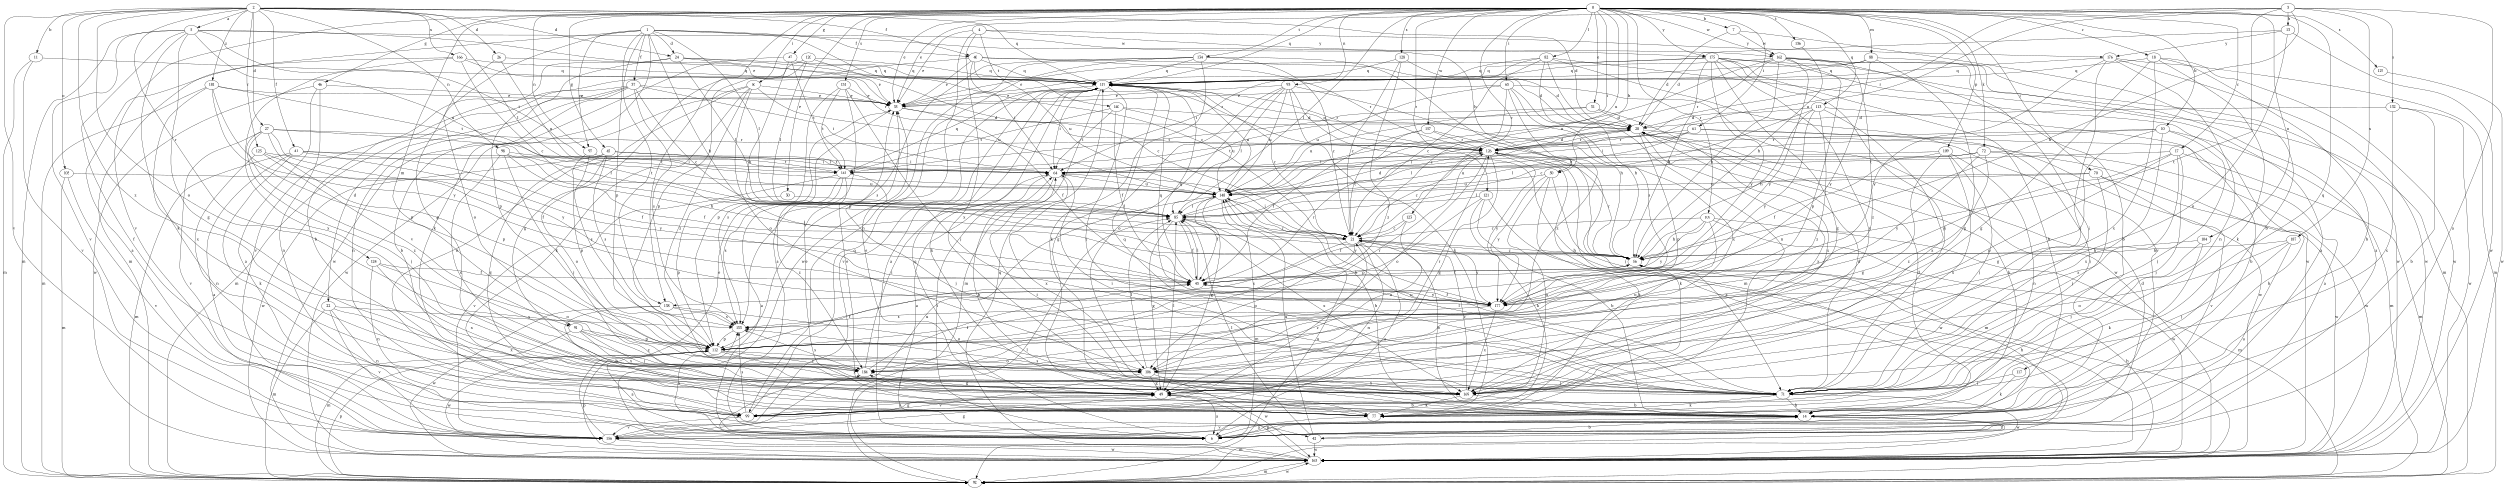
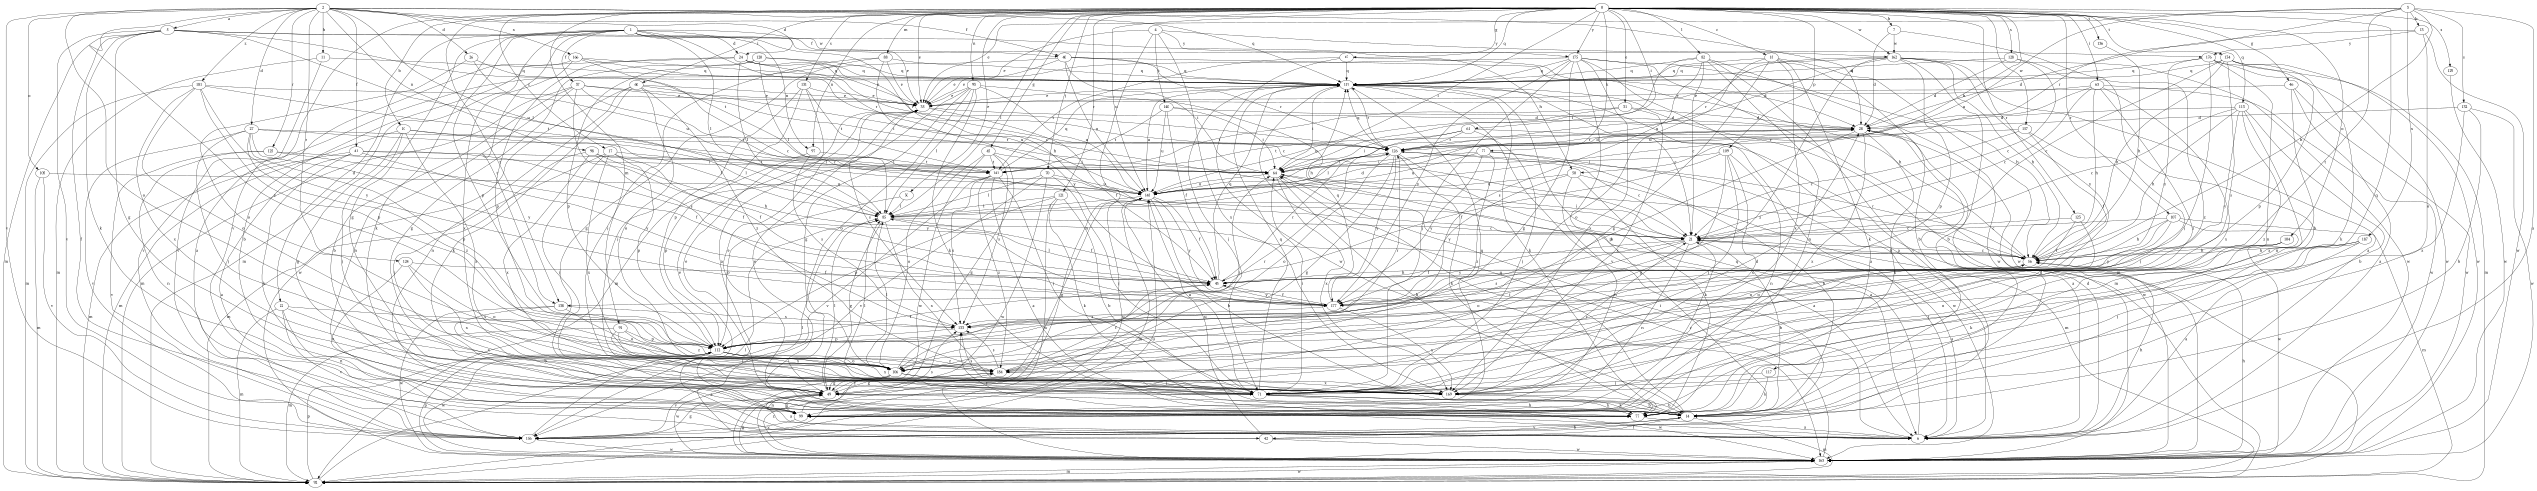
edge "37" -> "22": now "1" -> "22"
edge "125" -> "91": now "125" -> "156"
edge "18" -> "106": added, label "o"
edge "181" -> "106": added, label "o"
